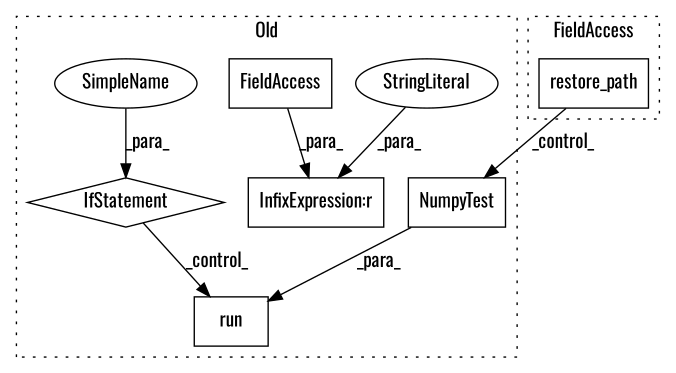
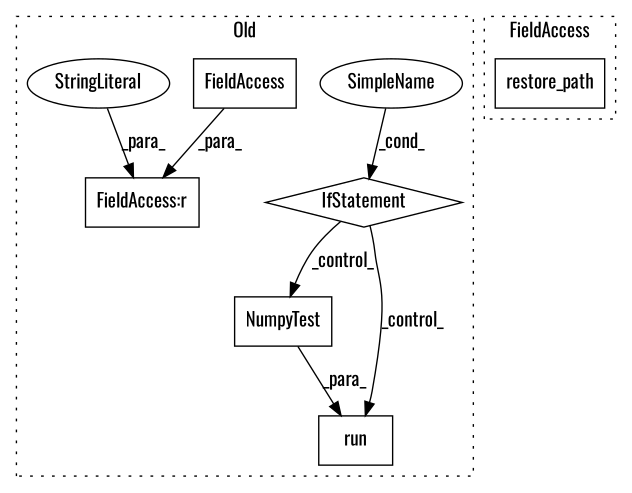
edge "restore_path" -> "NumpyTest": now "IfStatement" -> "NumpyTest"
edge "SimpleName" -> "IfStatement": label "_para_" -> "_cond_"
node "InfixExpression:r": label "InfixExpression:r" -> "FieldAccess:r"
